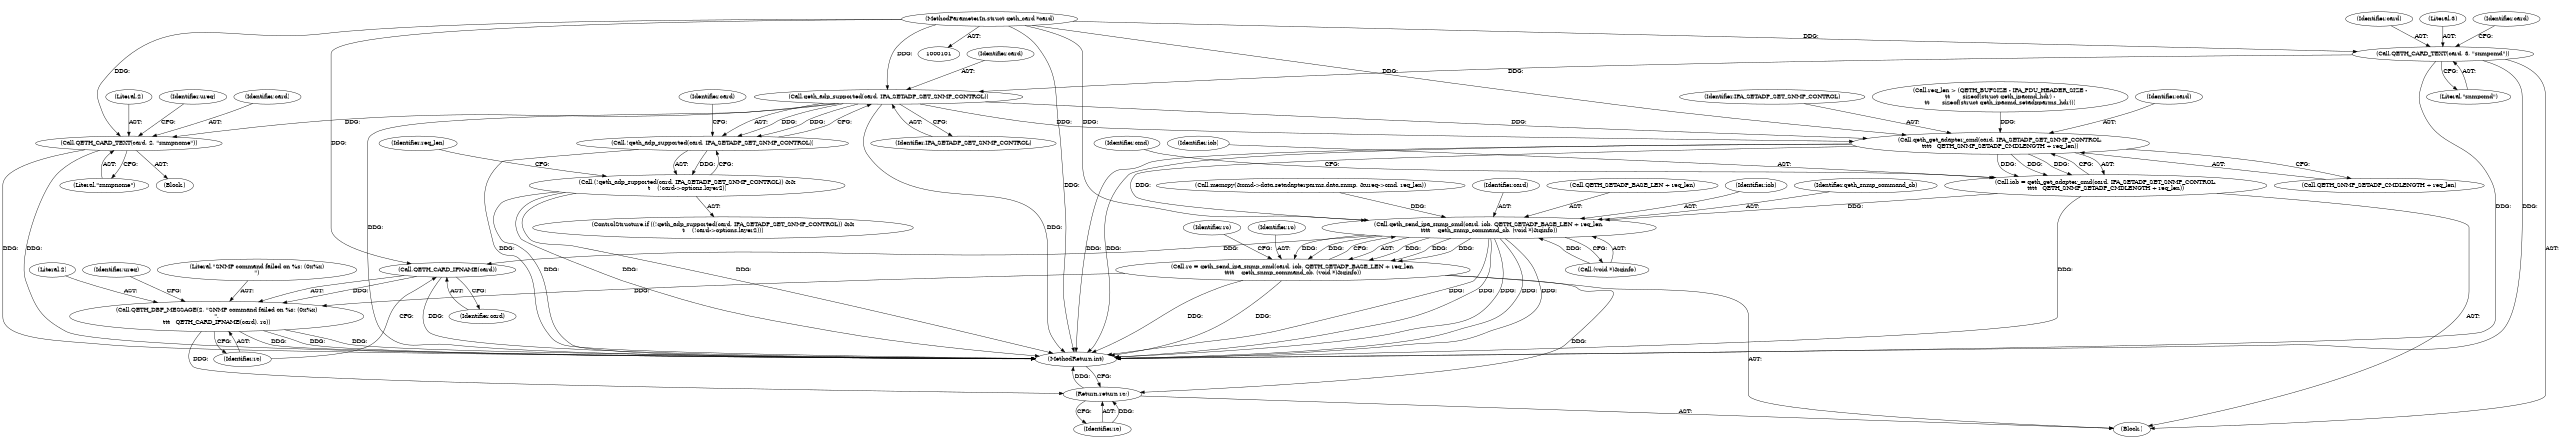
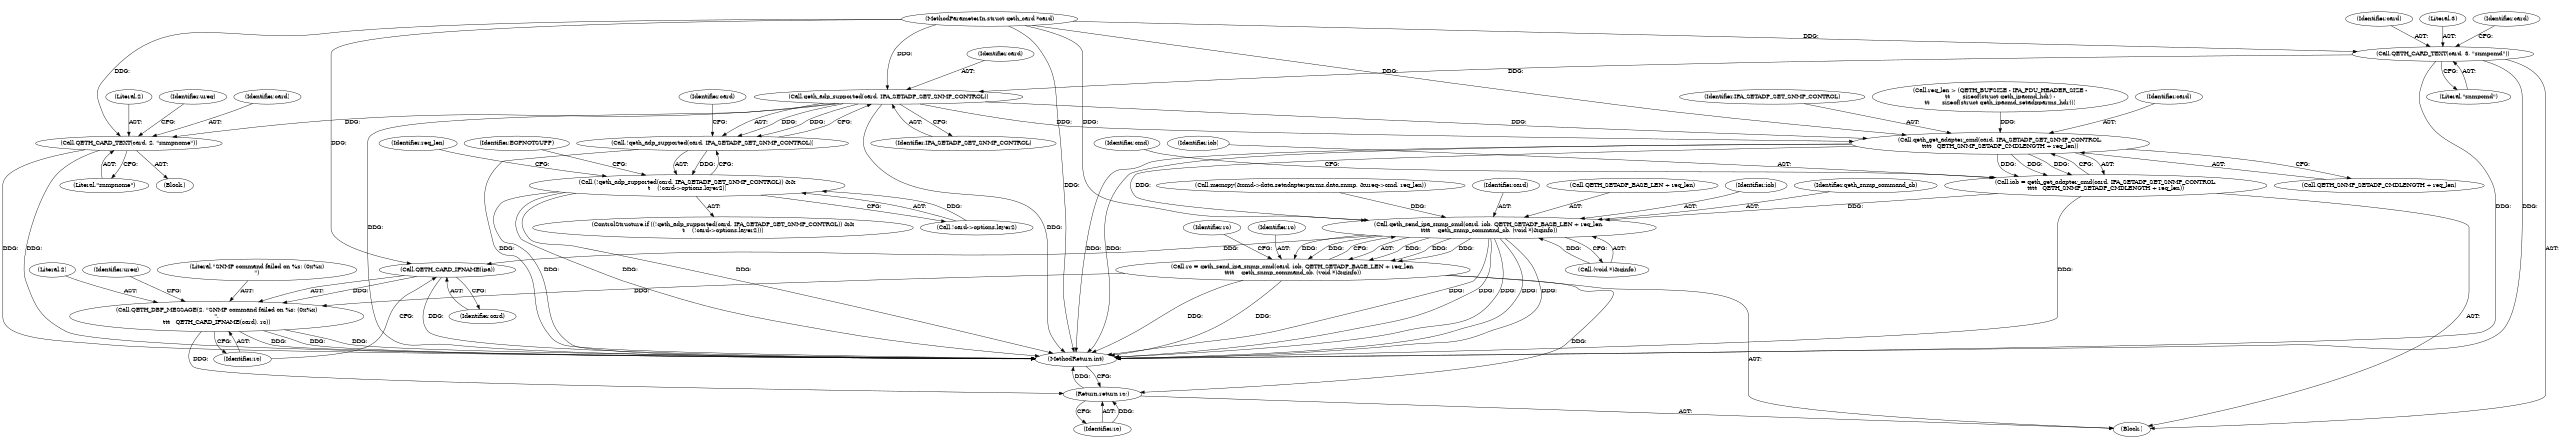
node "1000101": removed
node "(Identifier,EOPNOTSUPP)": added
node "(Call,!card->options.layer2)": added
node "(Call,QETH_CARD_IFNAME(card))": label "(Call,QETH_CARD_IFNAME(card))" -> "(Call,QETH_CARD_IFNAME(ipa))"
